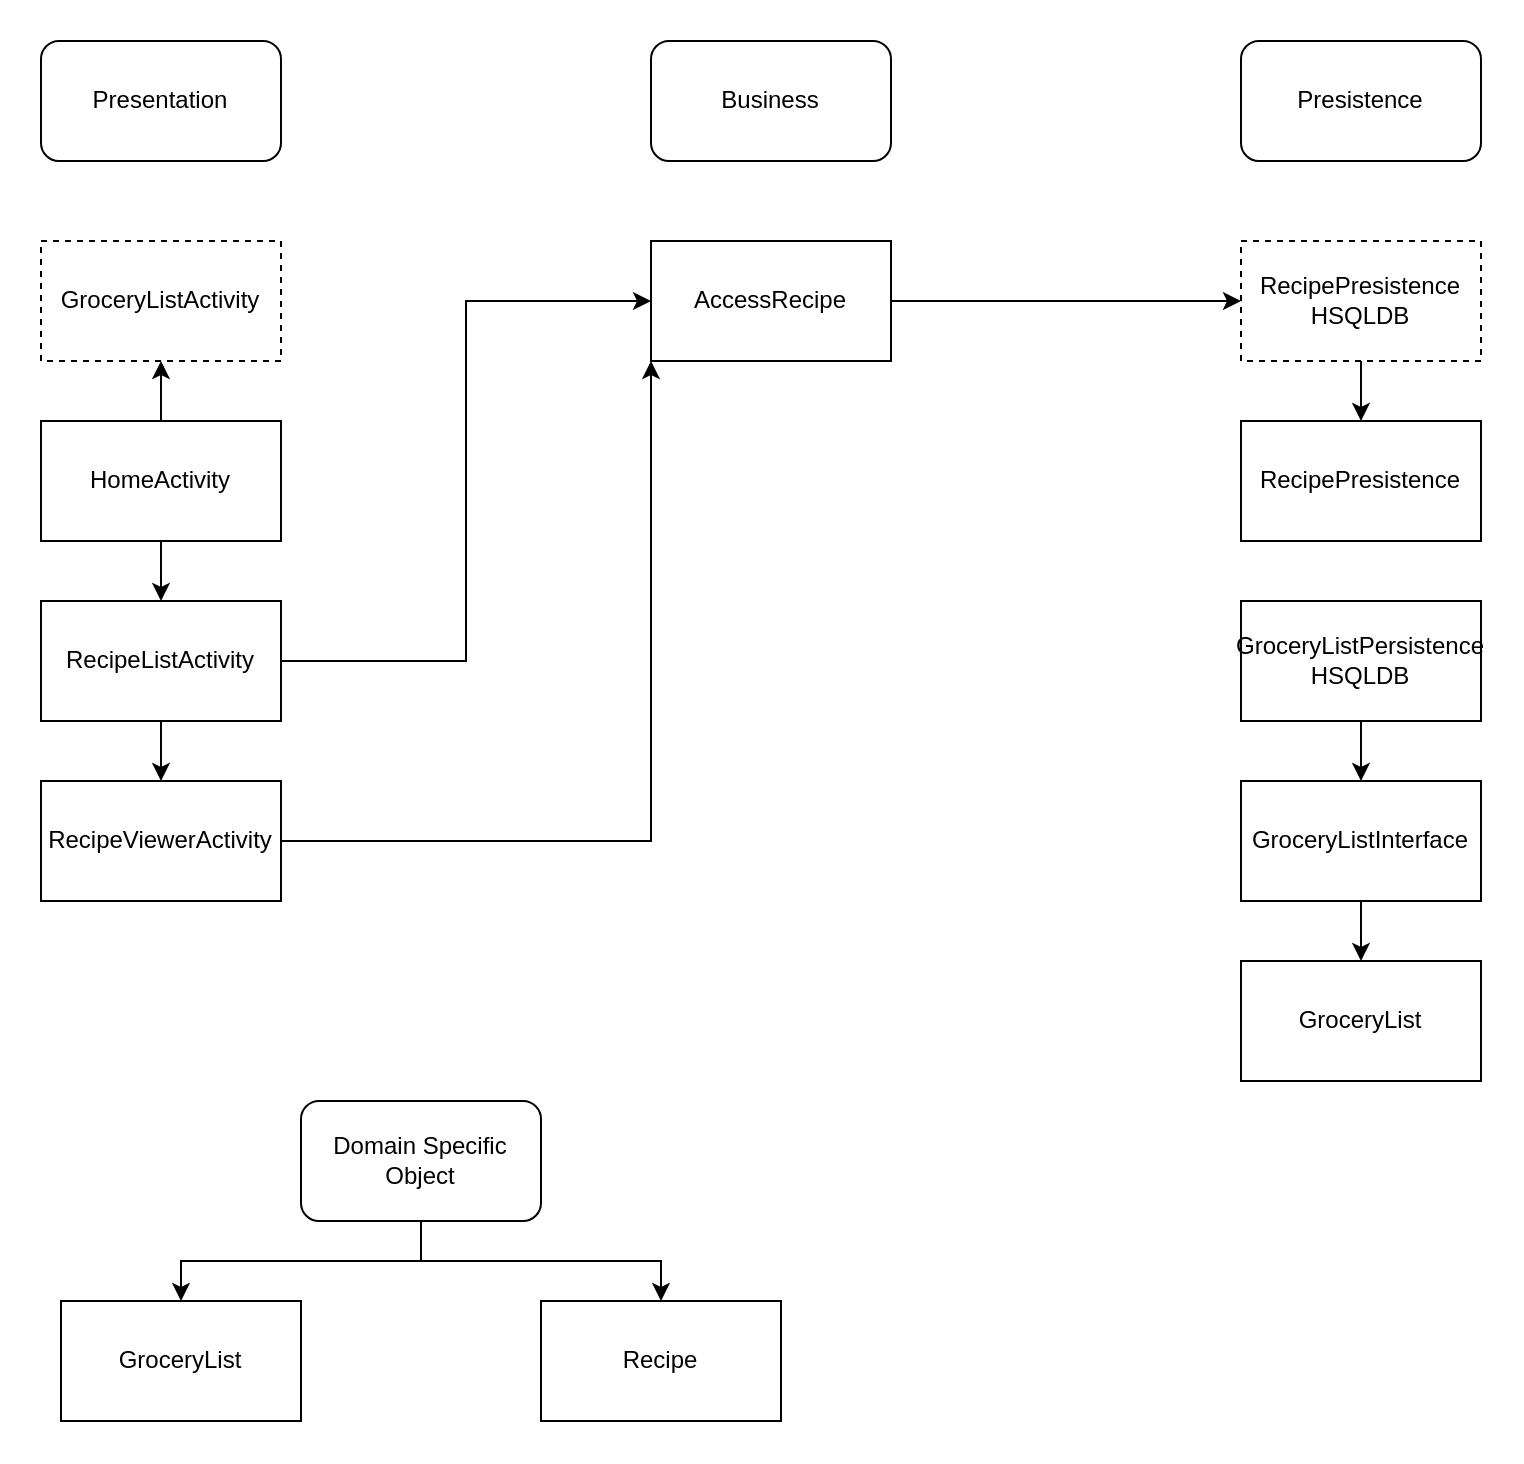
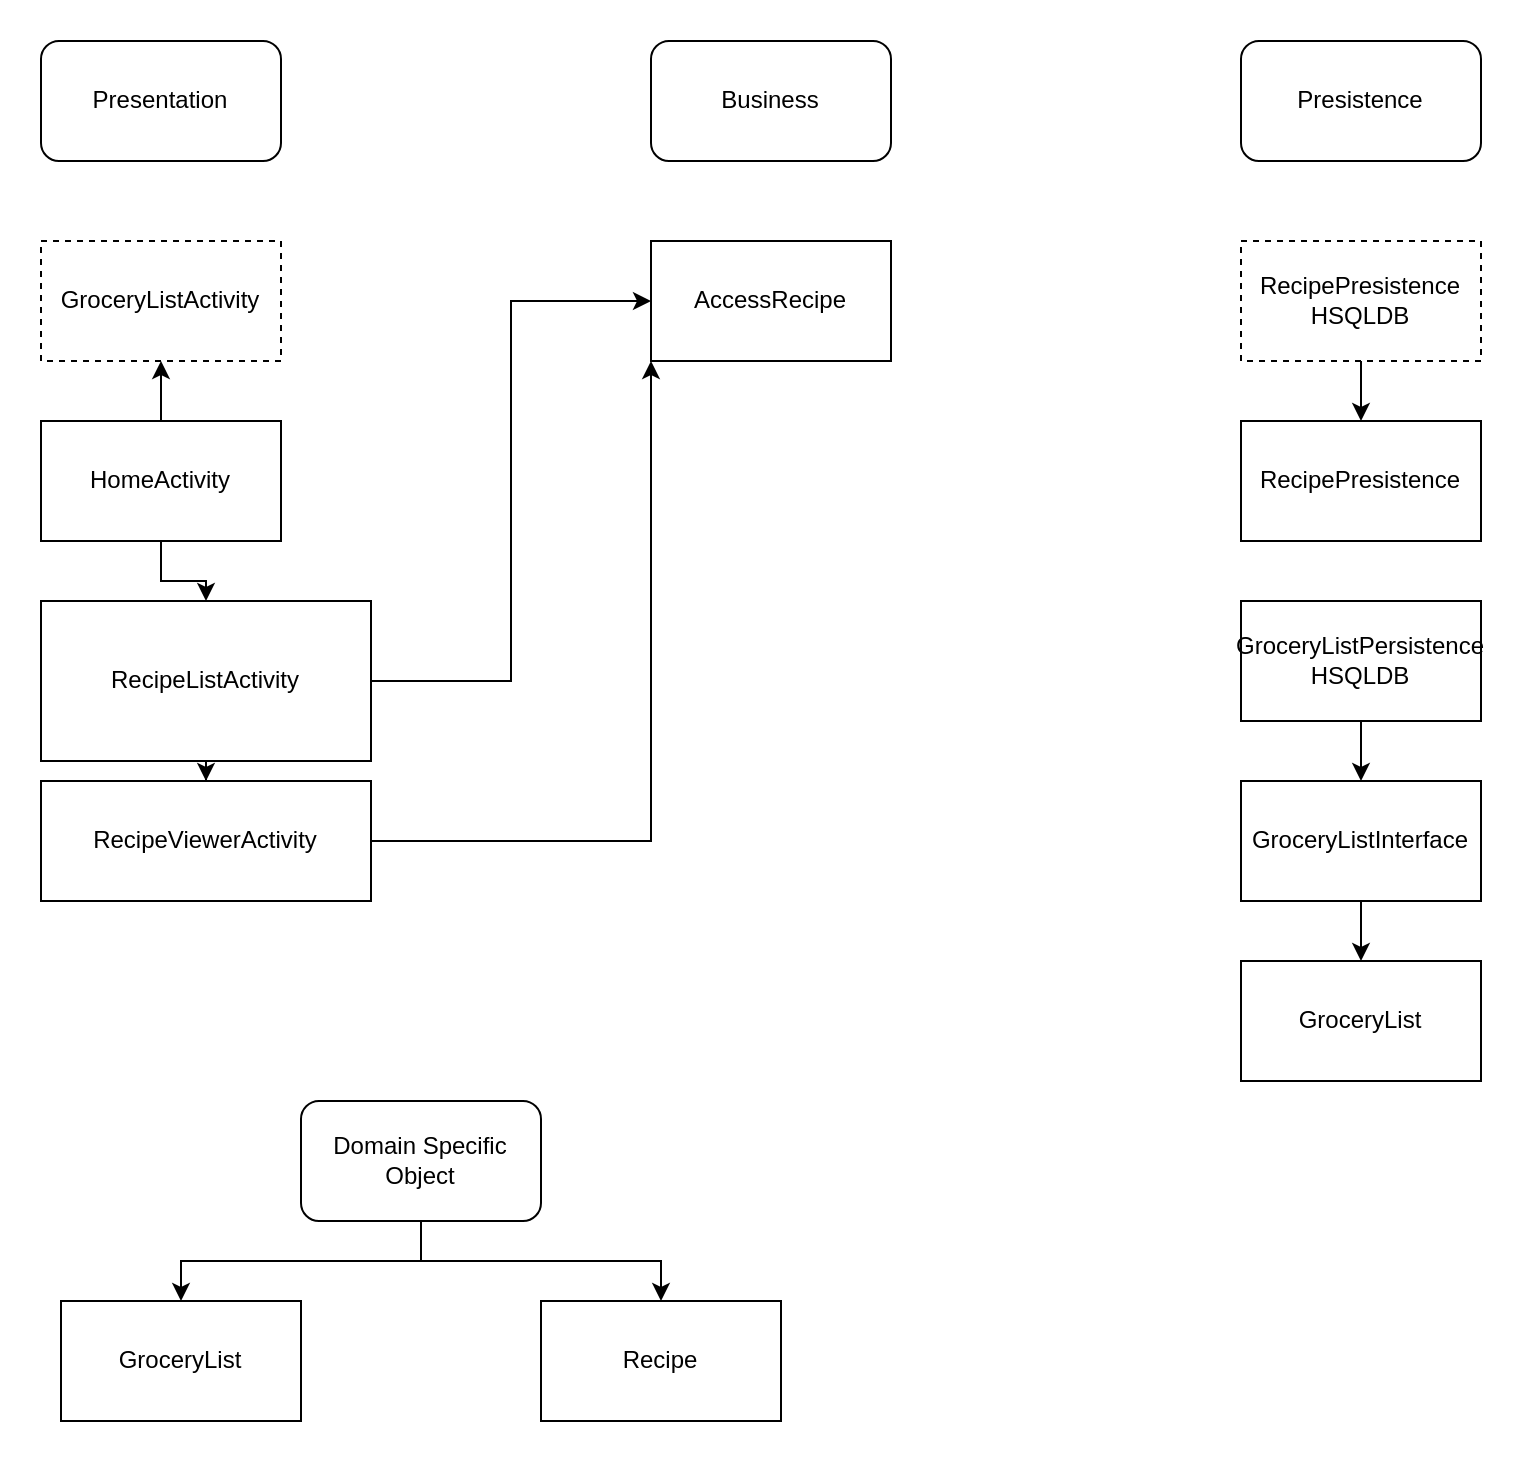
edge "AccessRecipe" -> "RecipePresistence HSQLDB": removed
node "RecipeListActivity": size 240x120 -> 330x160
node "RecipeViewerActivity": size 240x120 -> 330x120
